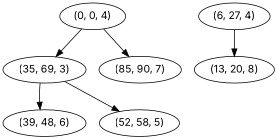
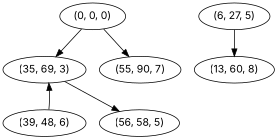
node "(0, 0, 4)": label "(0, 0, 4)" -> "(0, 0, 0)"
node "(6, 27, 4)": label "(6, 27, 4)" -> "(6, 27, 5)"
node "(85, 90, 7)": label "(85, 90, 7)" -> "(55, 90, 7)"
node "(13, 20, 8)": label "(13, 20, 8)" -> "(13, 60, 8)"
edge "(35, 69, 3)" -> "(39, 48, 6)": reversed
node "(52, 58, 5)": label "(52, 58, 5)" -> "(56, 58, 5)"
